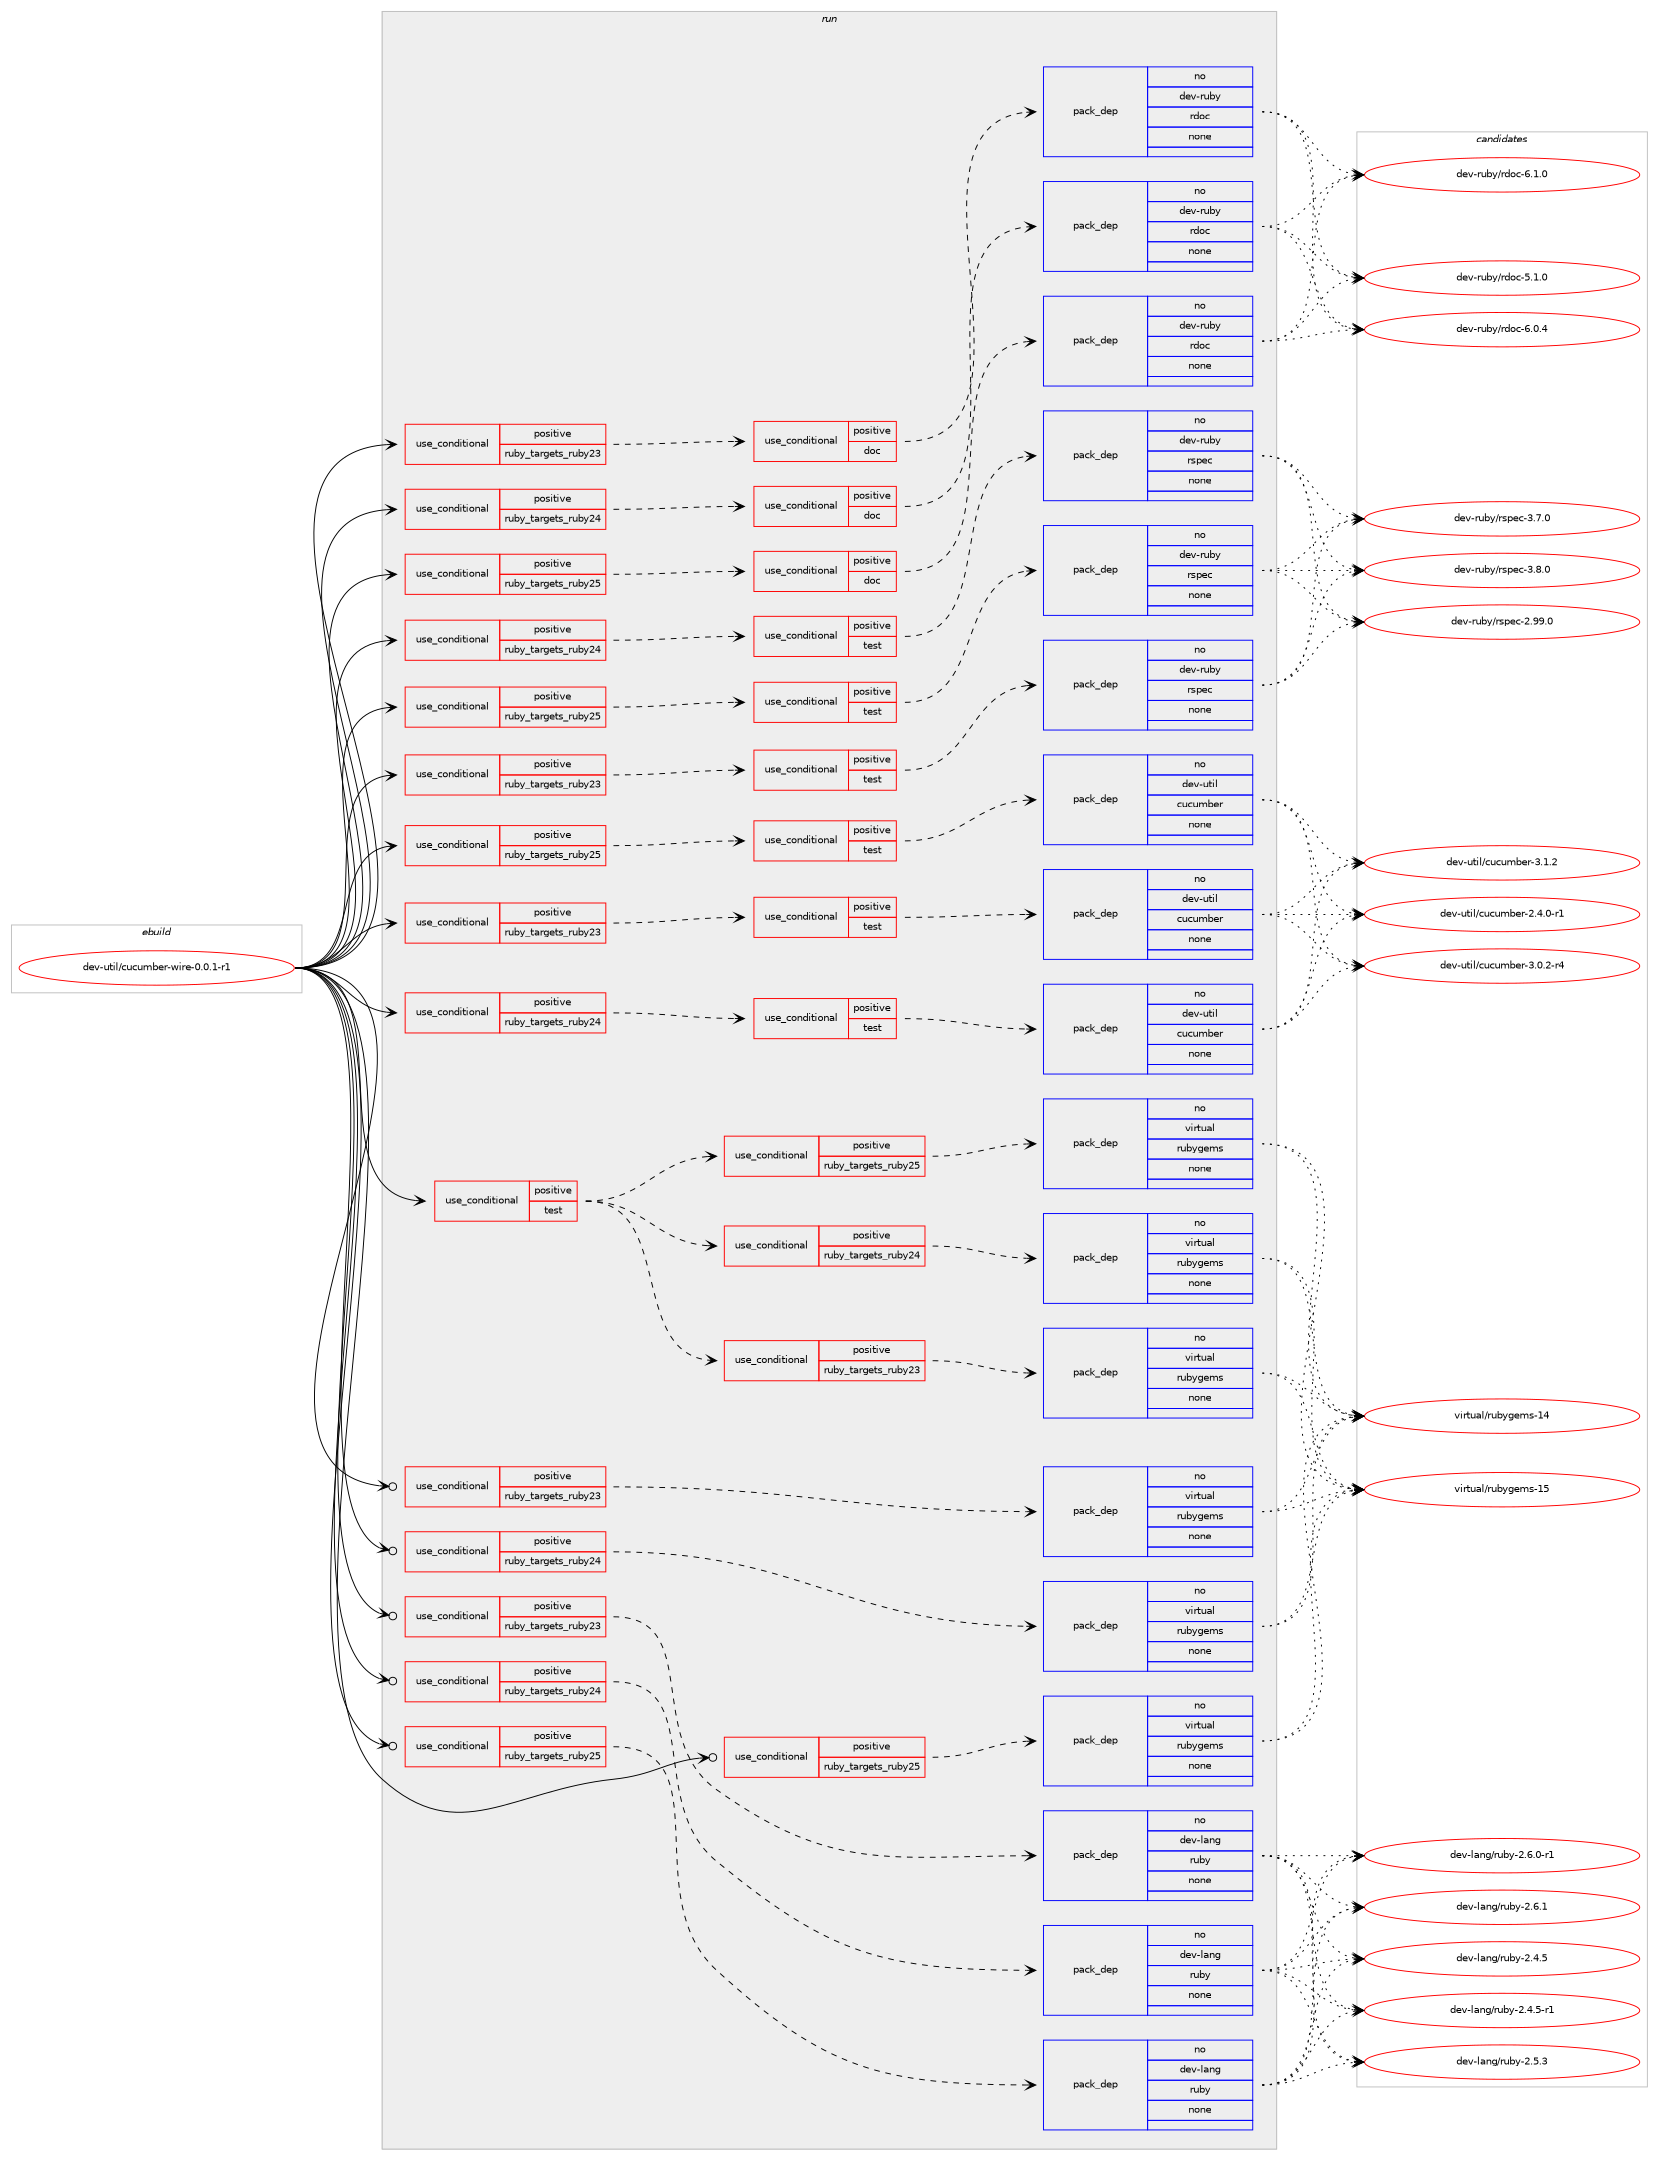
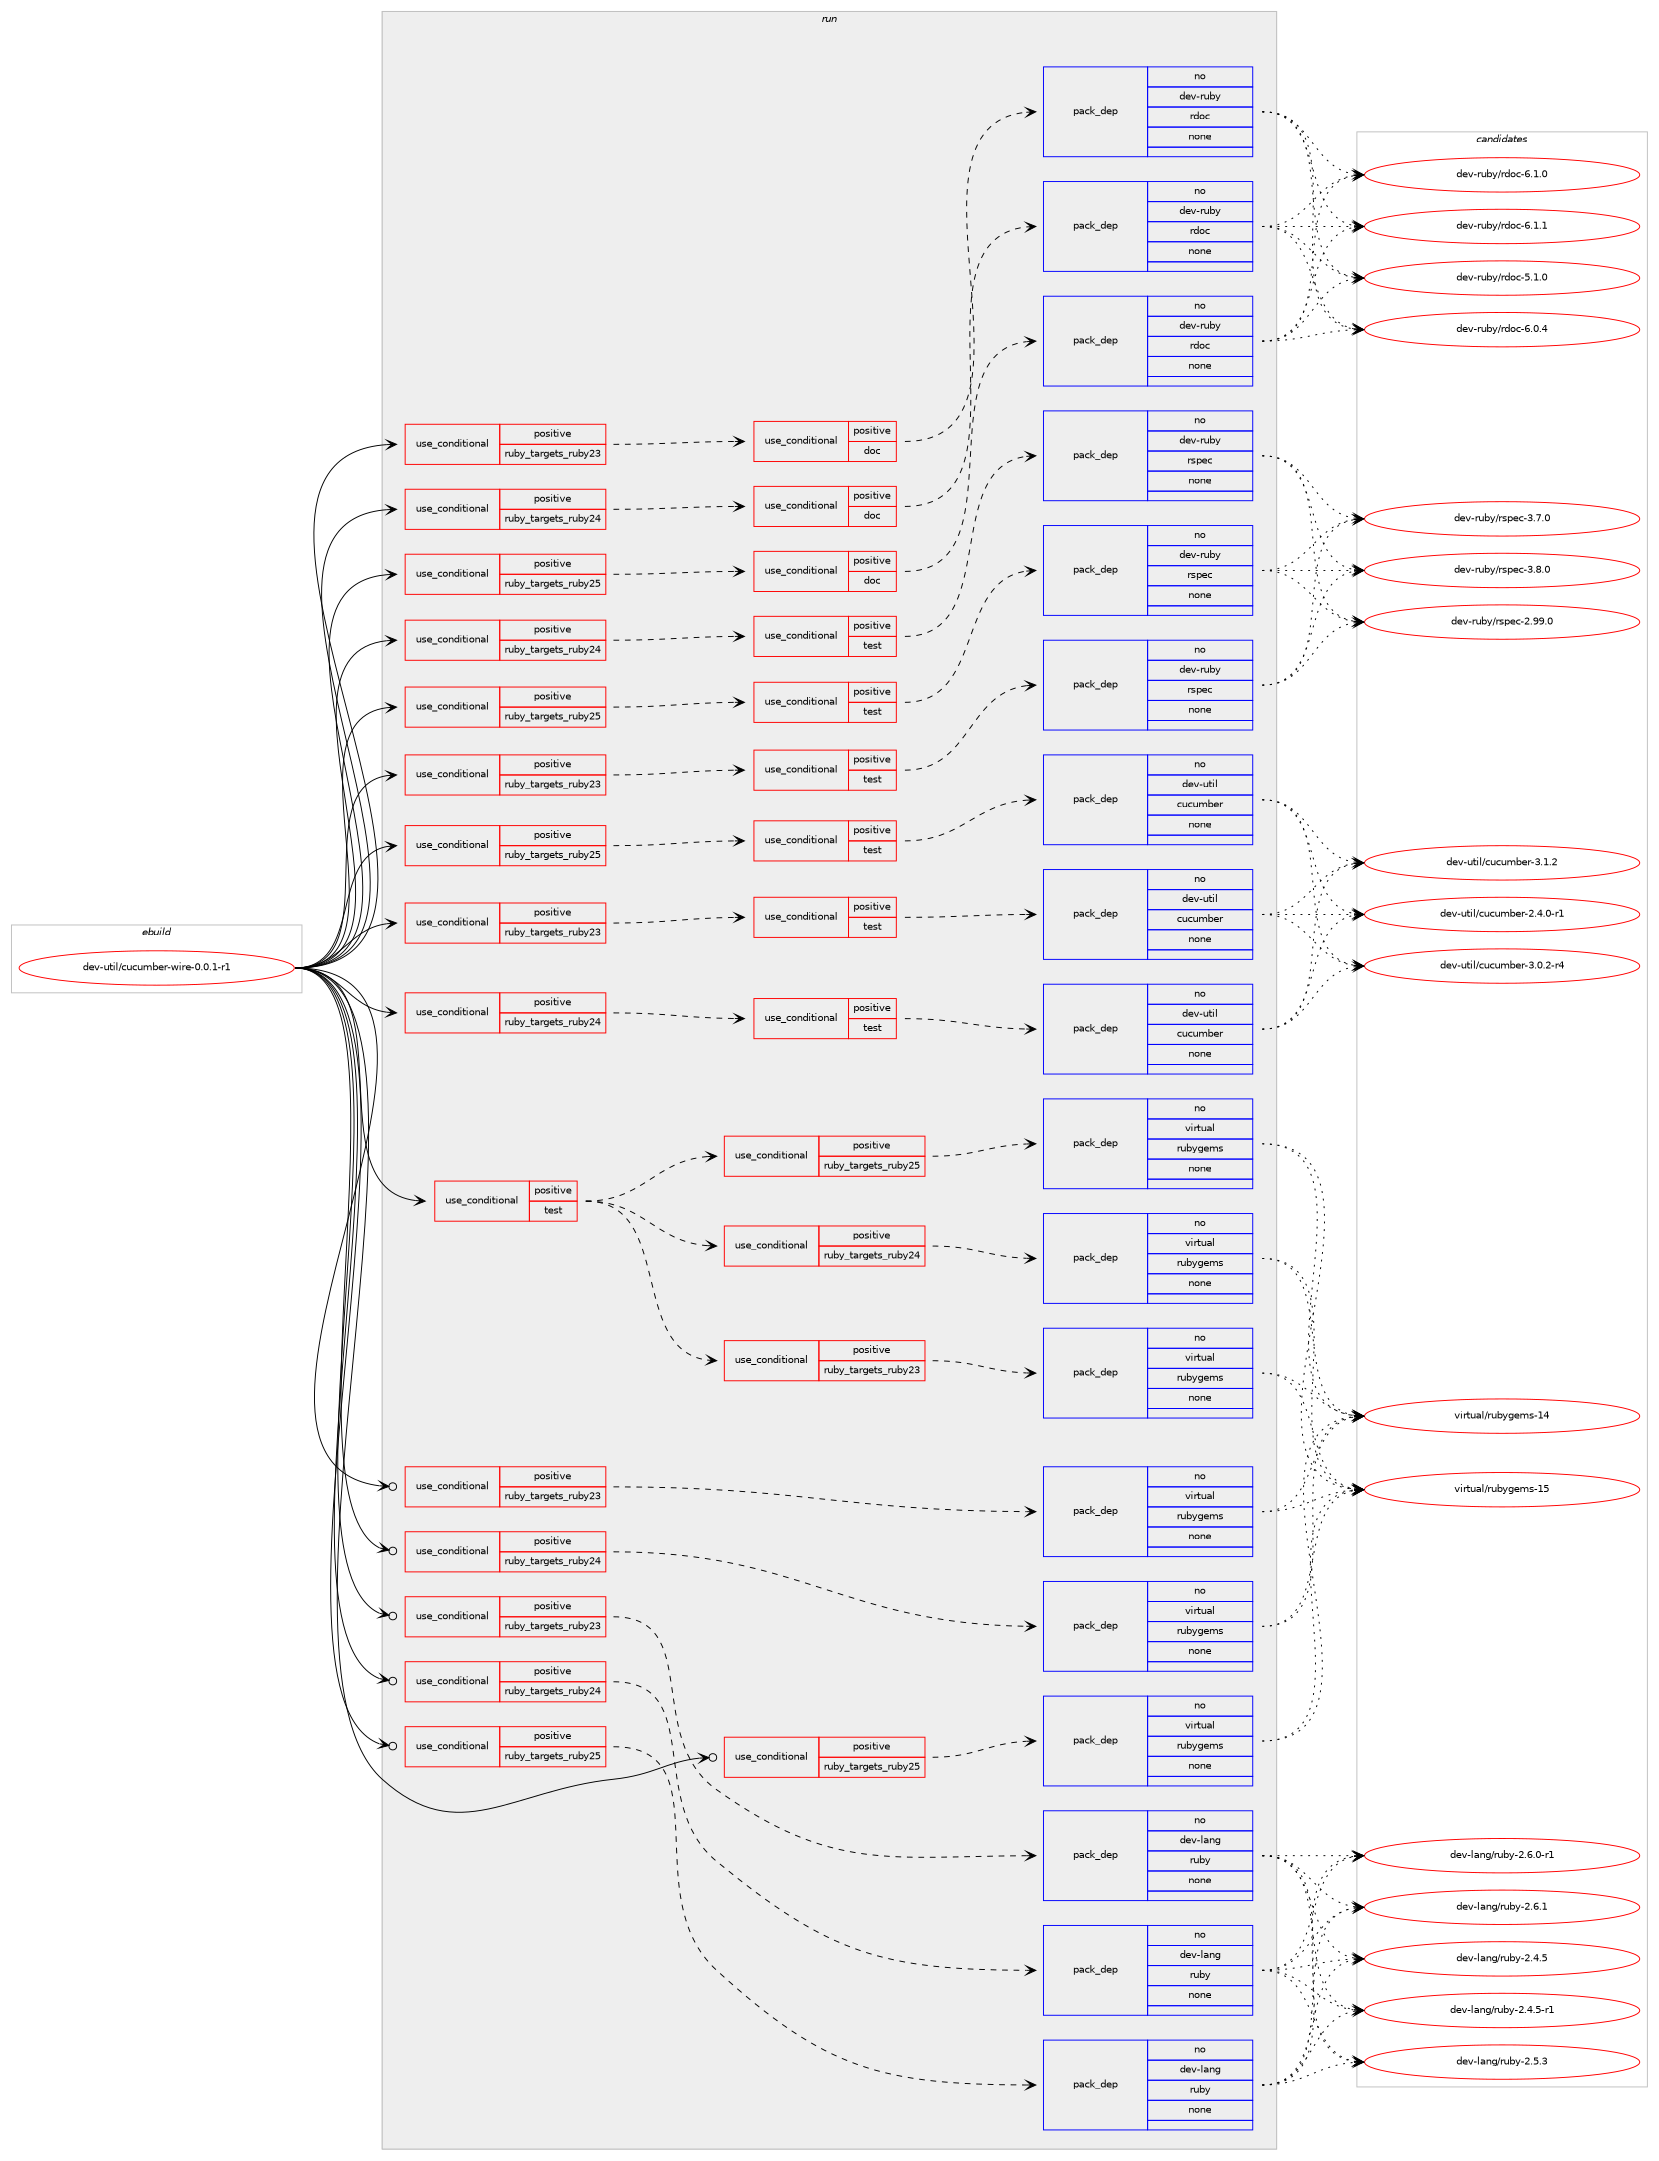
node "dev-ruby/rdoc-6.1.1": added
